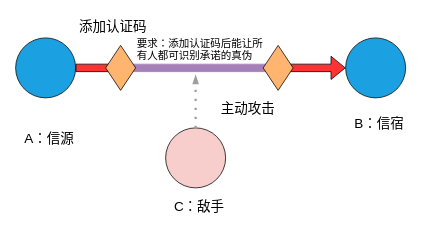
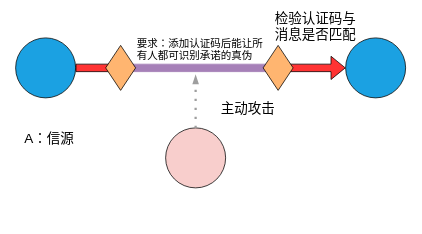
node "添加认证码": removed
node "检验认证码与消息是否匹配": added
node "B：信宿": removed
node "C：敌手": removed
